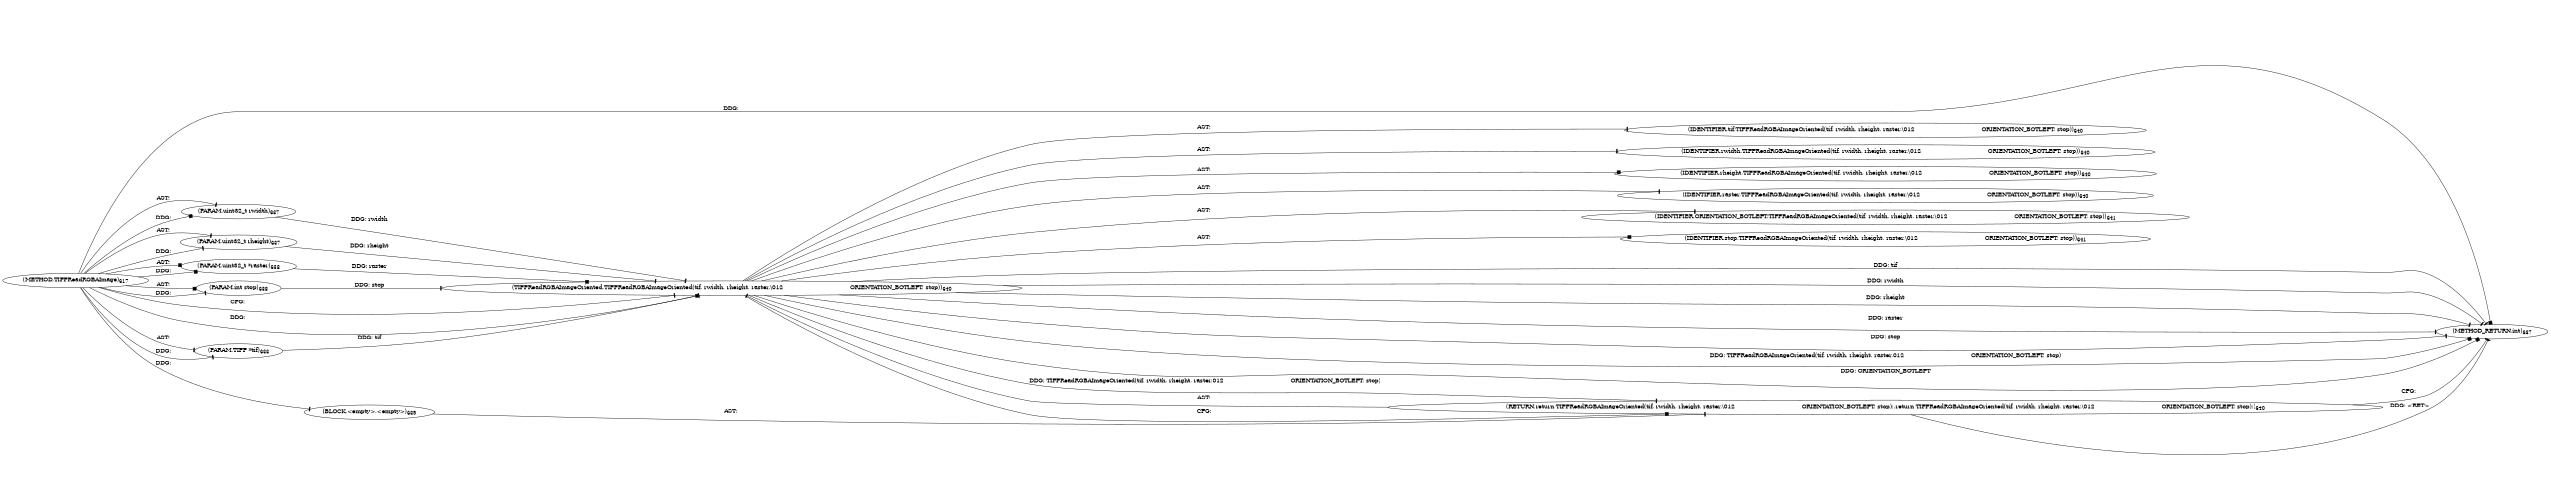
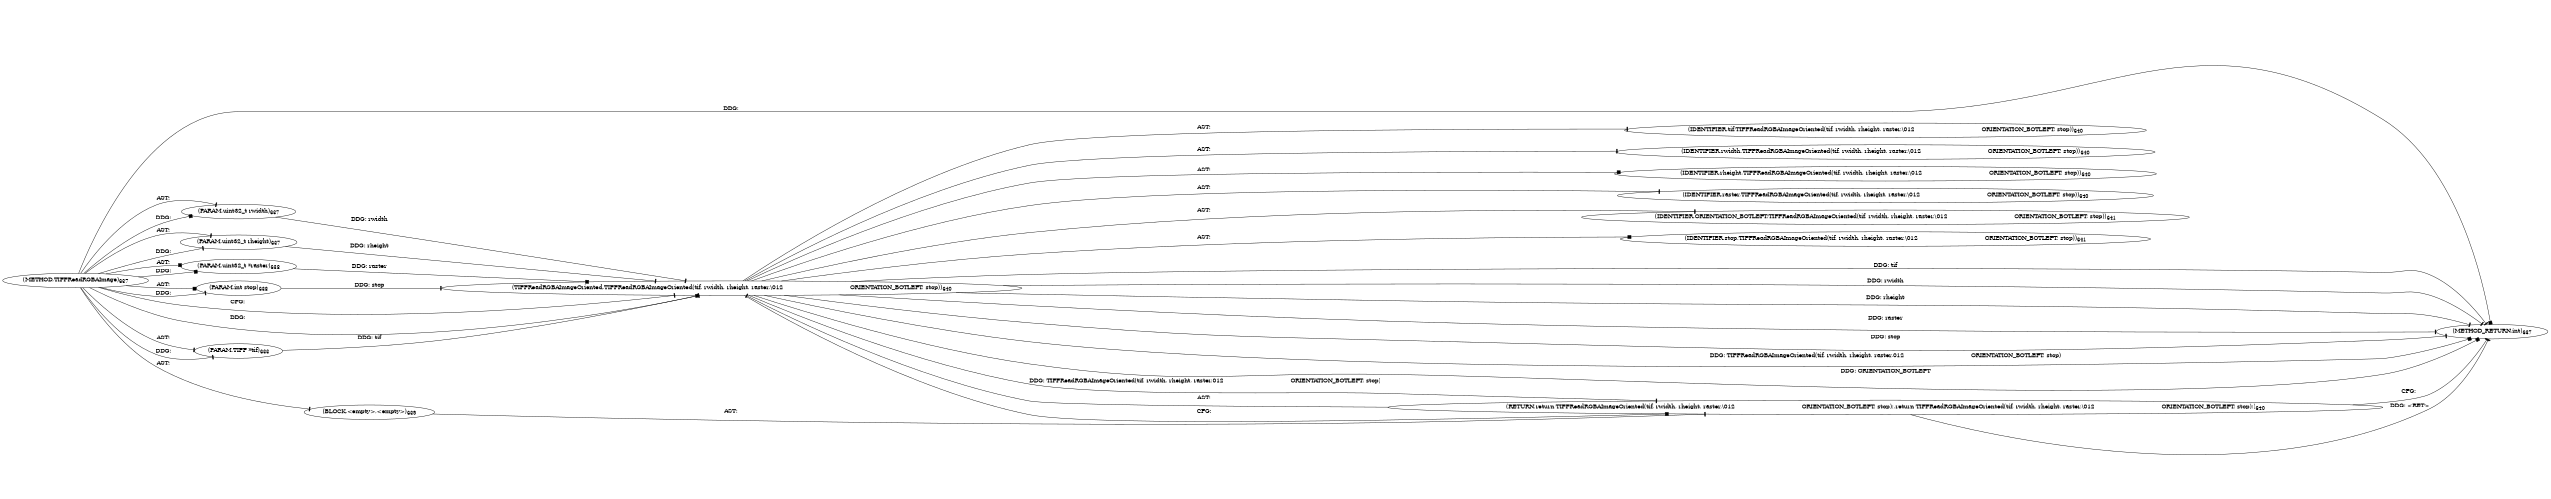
node "(METHOD,TIFFReadRGBAImage)": text "617" -> "637"
edge "(METHOD,TIFFReadRGBAImage)" -> "(BLOCK,<empty>,<empty>)": label "DDG: " -> "AST: "
